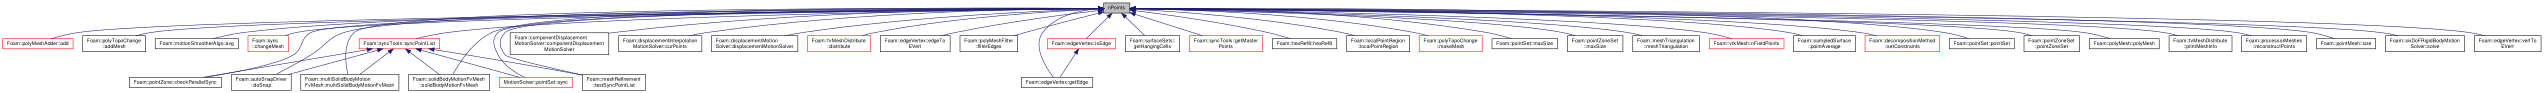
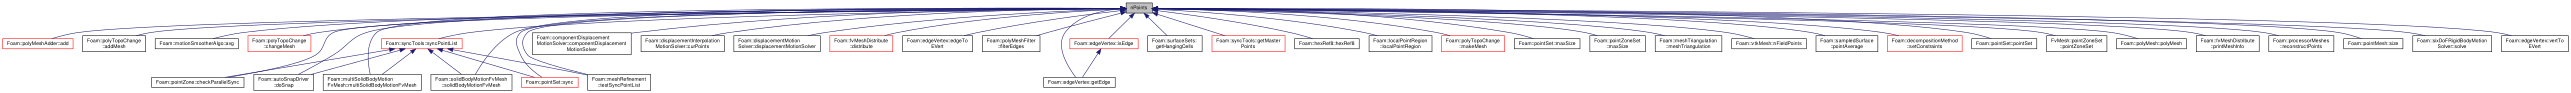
node "Foam::sync ::changeMesh": label "Foam::sync ::changeMesh" -> "Foam::polyTopoChange ::changeMesh"
node "Foam::vtkMesh::nFieldPoints": color red -> black
node "Foam::pointZoneSet ::pointZoneSet": label "Foam::pointZoneSet ::pointZoneSet" -> "FvMesh::pointZoneSet ::pointZoneSet"
node "MotionSolver::pointSet::sync": label "MotionSolver::pointSet::sync" -> "Foam::pointSet::sync"
